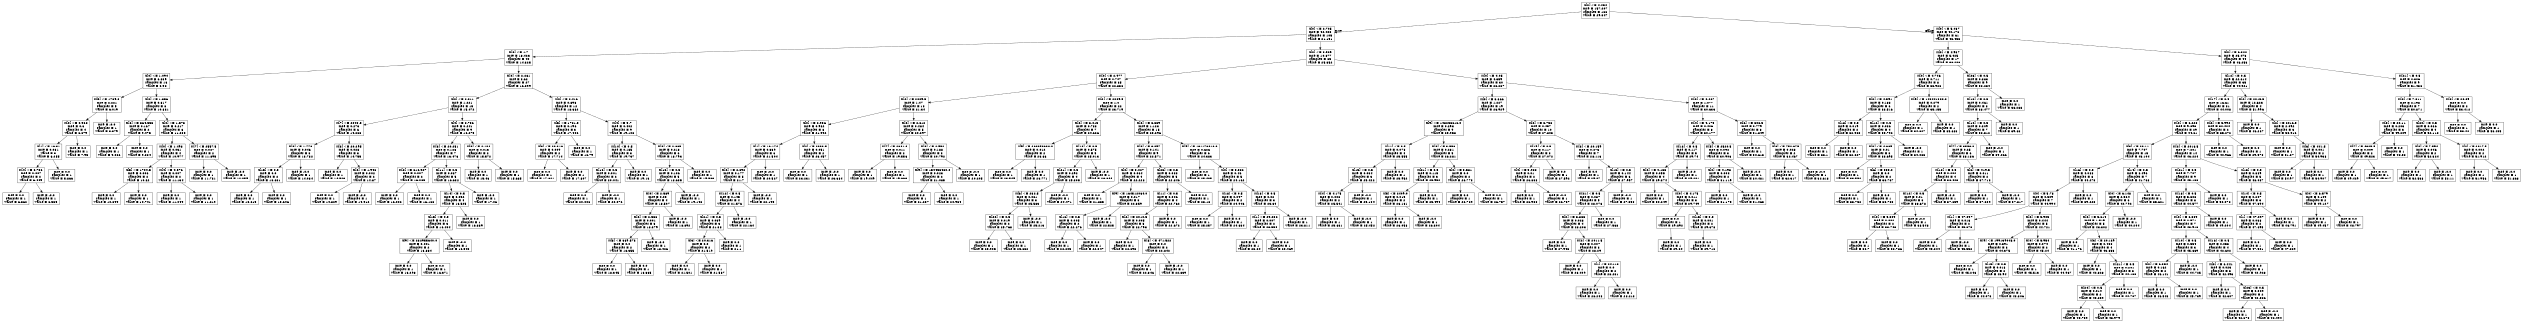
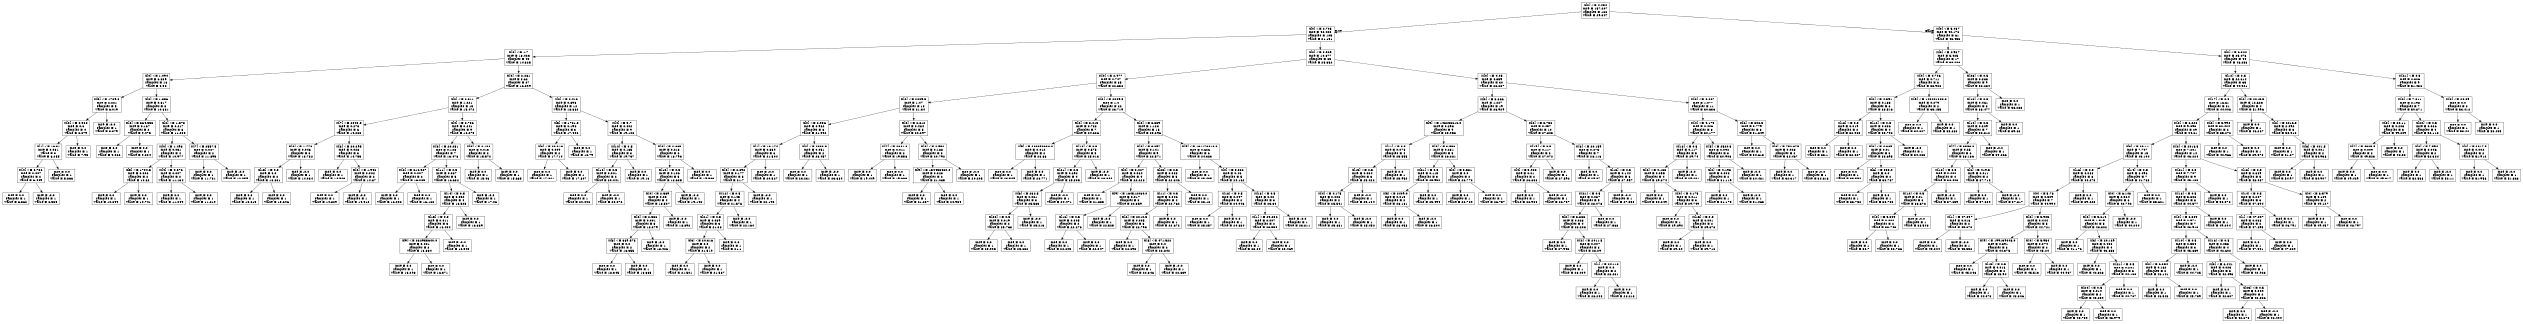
edge "mse = 0.0 samples = 1 value = 29.892" -> "mse = 0.0 samples = 1 value = 29.64": now "X[15] <= 0.5 mse = 0.001 samples = 2 value = 29.678" -> "mse = 0.0 samples = 1 value = 29.64"
